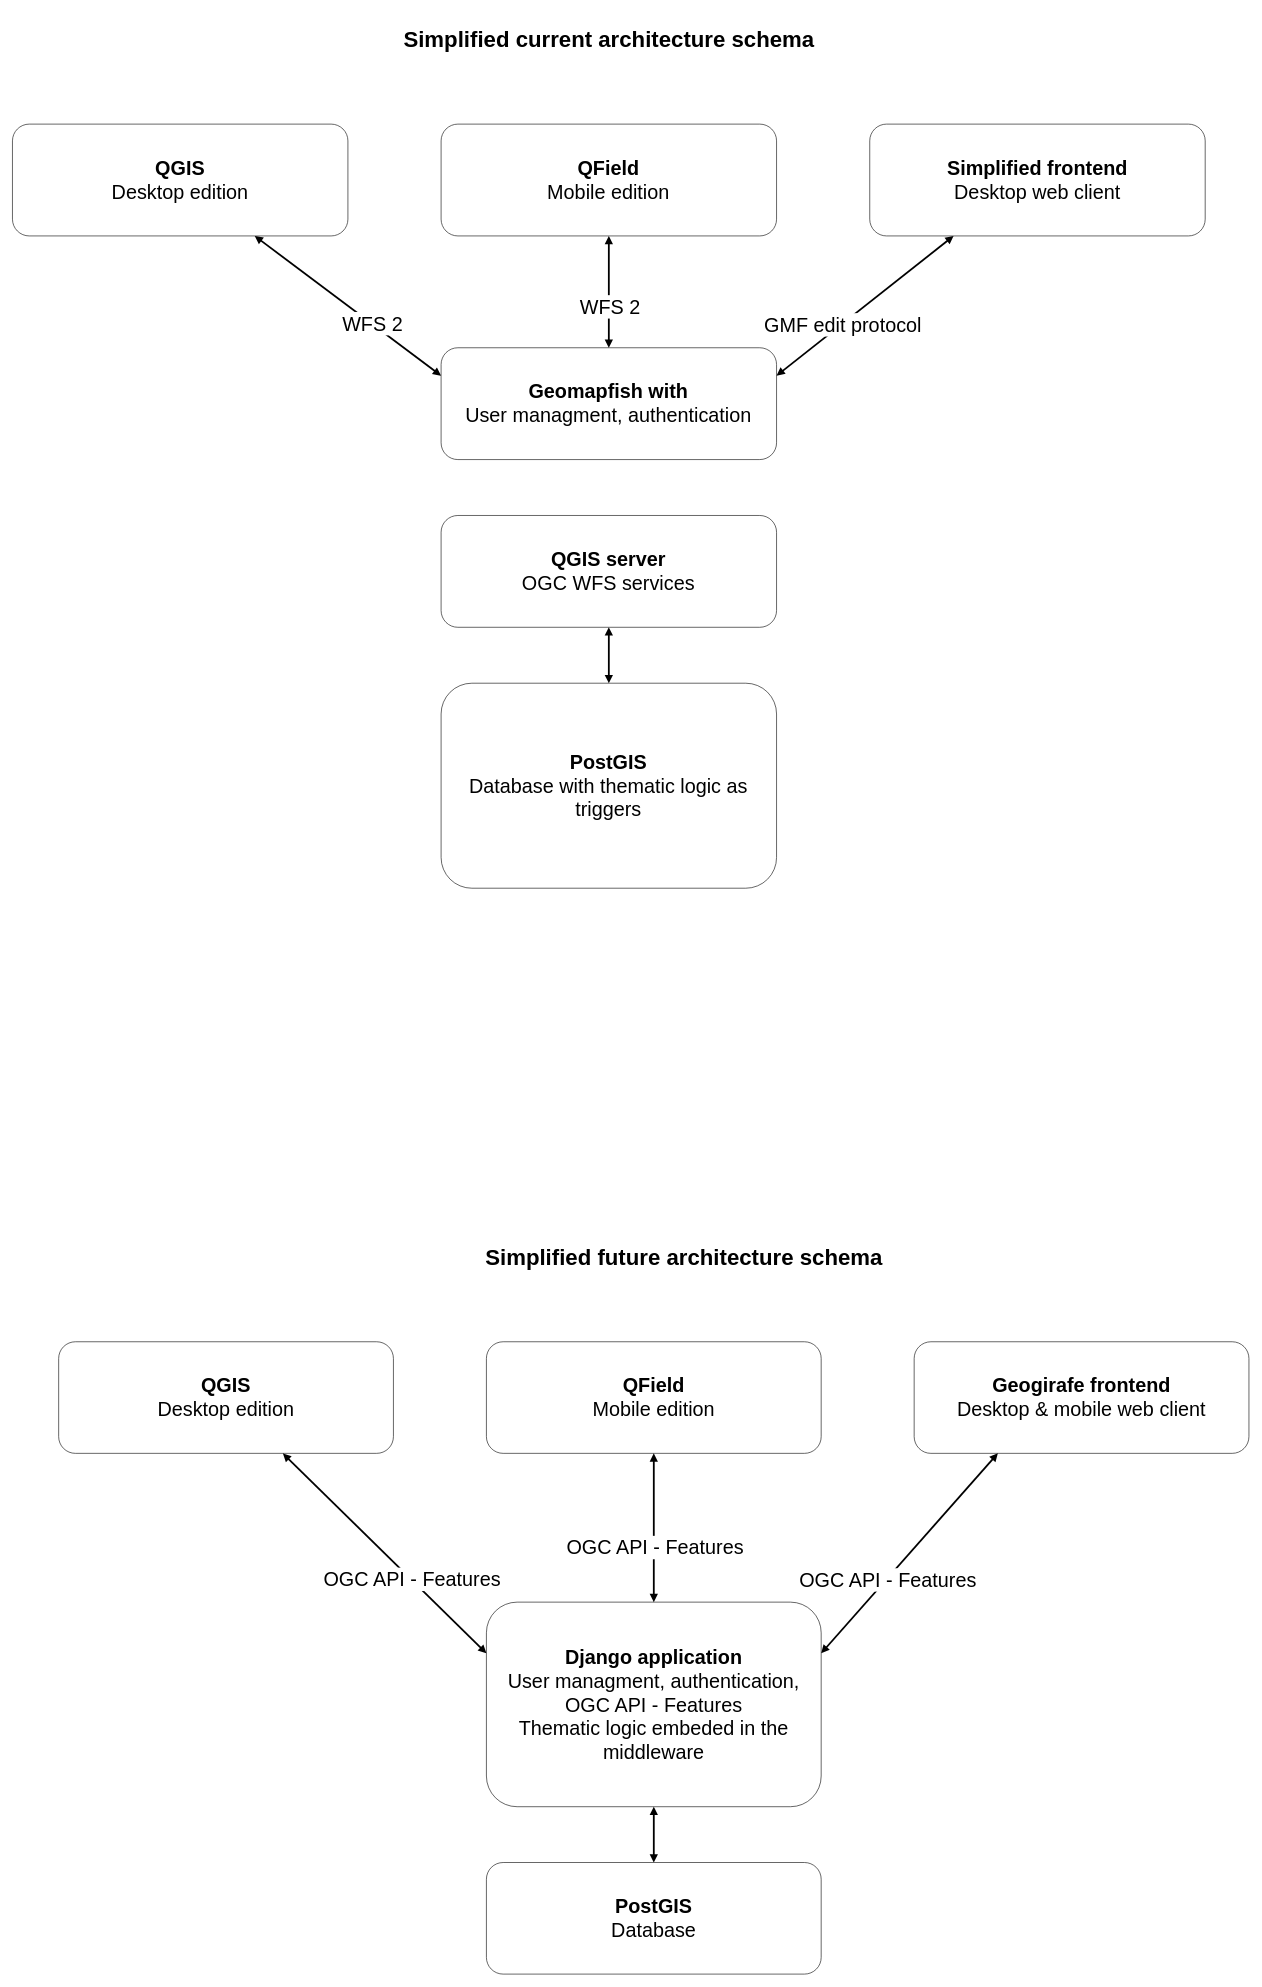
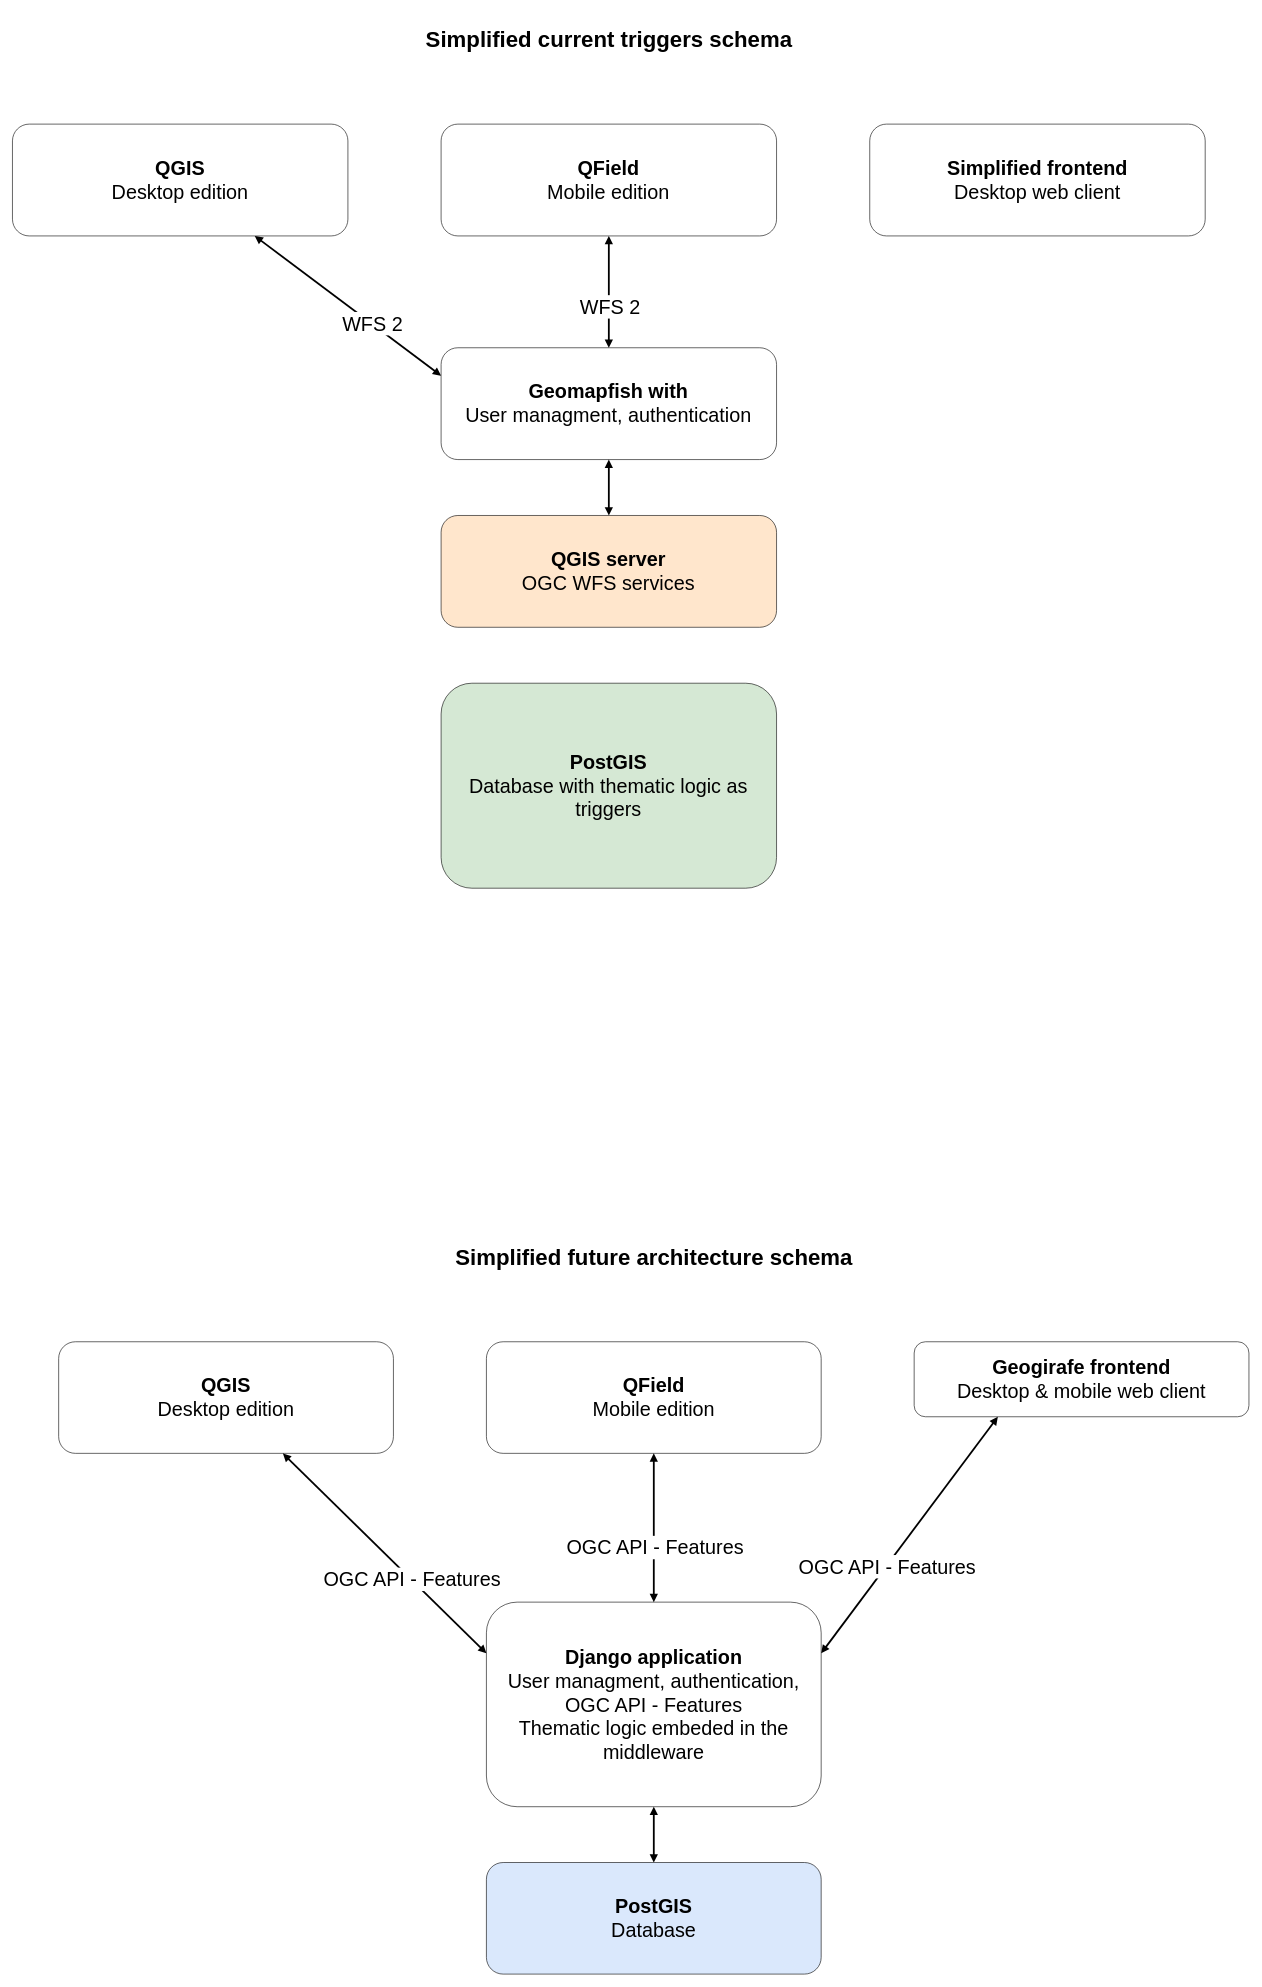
node "Simplified current architecture schema": label "Simplified current architecture schema" -> "Simplified current triggers schema"
edge "Simplified frontendDesktop web client" -- "Geomapfish withUser managment, authentication": removed, label "GMF edit protocol"
node "QGIS serverOGC WFS services": fillcolor #ffffff -> #ffe6cc
edge "QGIS serverOGC WFS services" -- "PostGISDatabase with thematic logic as triggers": now "QGIS serverOGC WFS services" -- "Geomapfish withUser managment, authentication"
node "PostGISDatabase with thematic logic as triggers": fillcolor #ffffff -> #d5e8d4
node "Simplified future architecture schema": moved (684, 1258) -> (654, 1258)
node "Geogirafe frontendDesktop & mobile web client": size 335x112 -> 335x75
node "PostGISDatabase": fillcolor #ffffff -> #dae8fc
